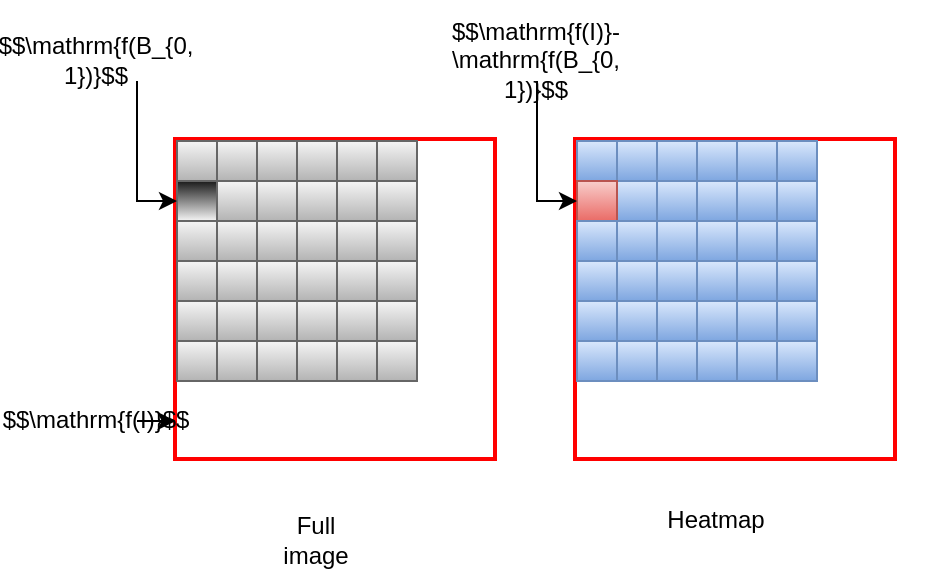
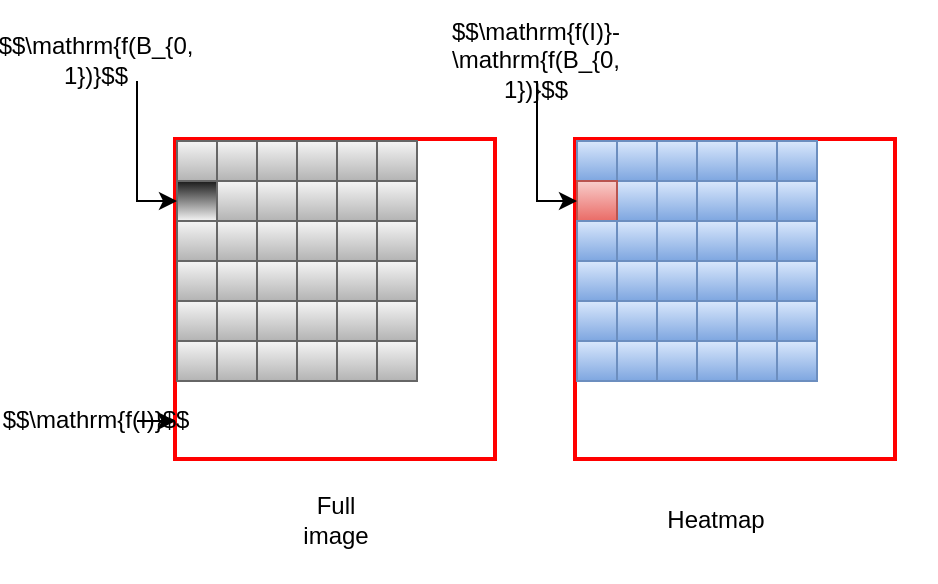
node "Full image": moved (317, 541) -> (337, 521)
